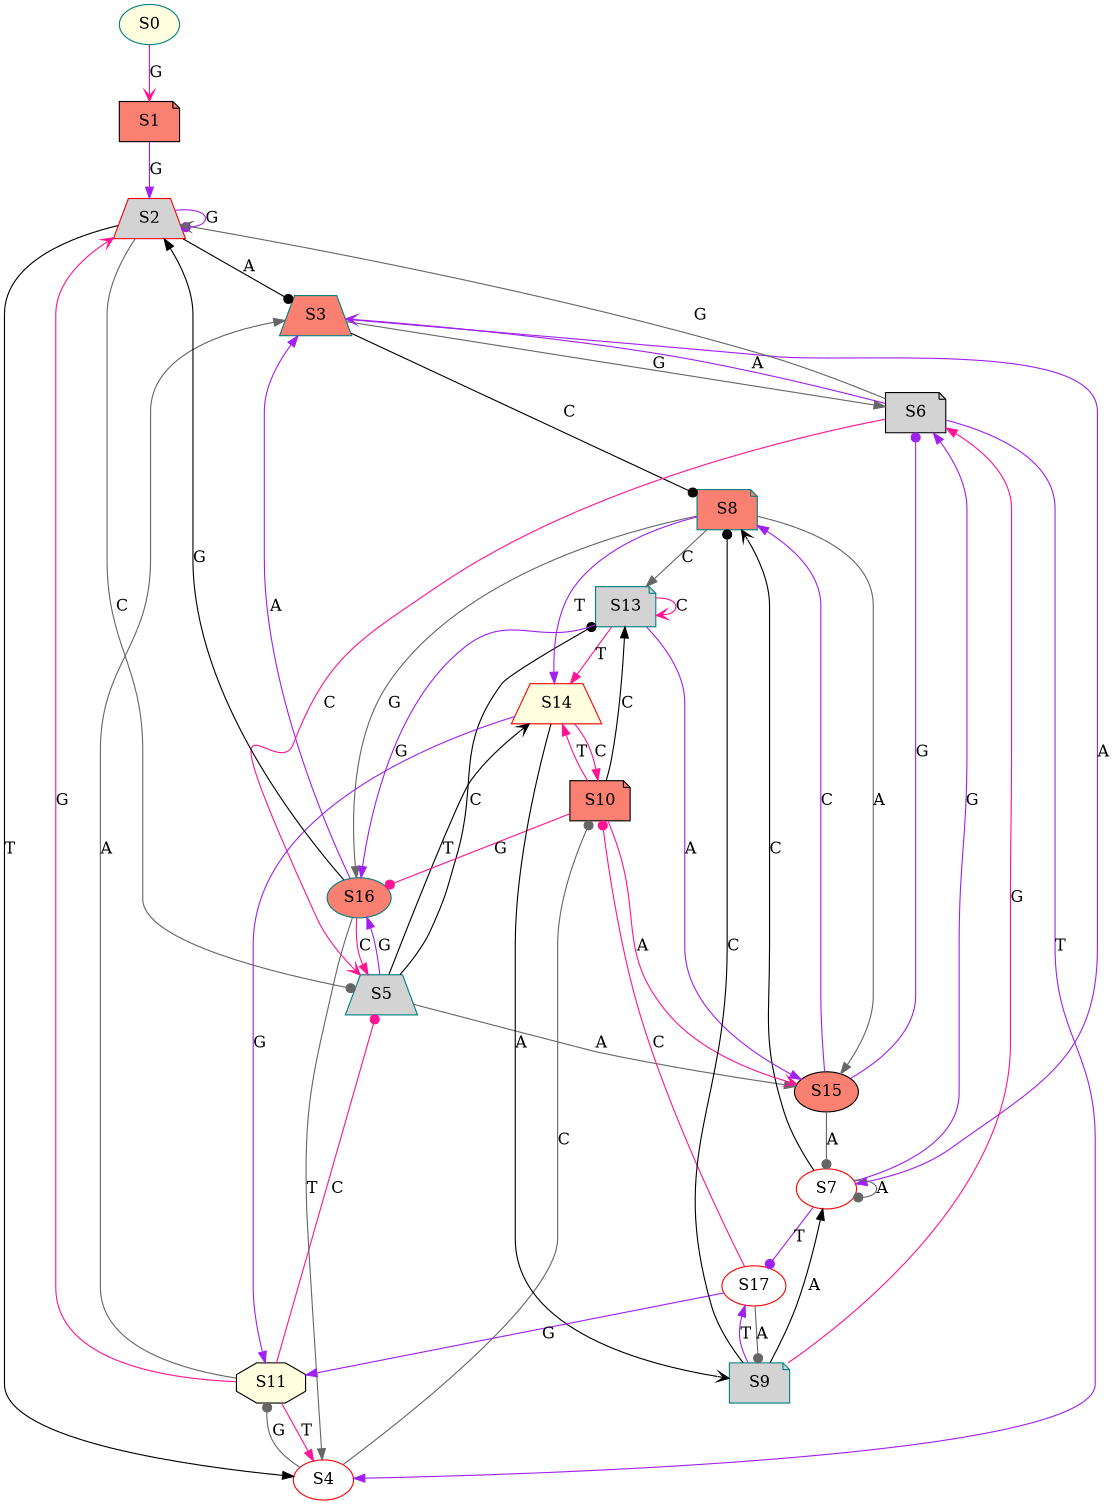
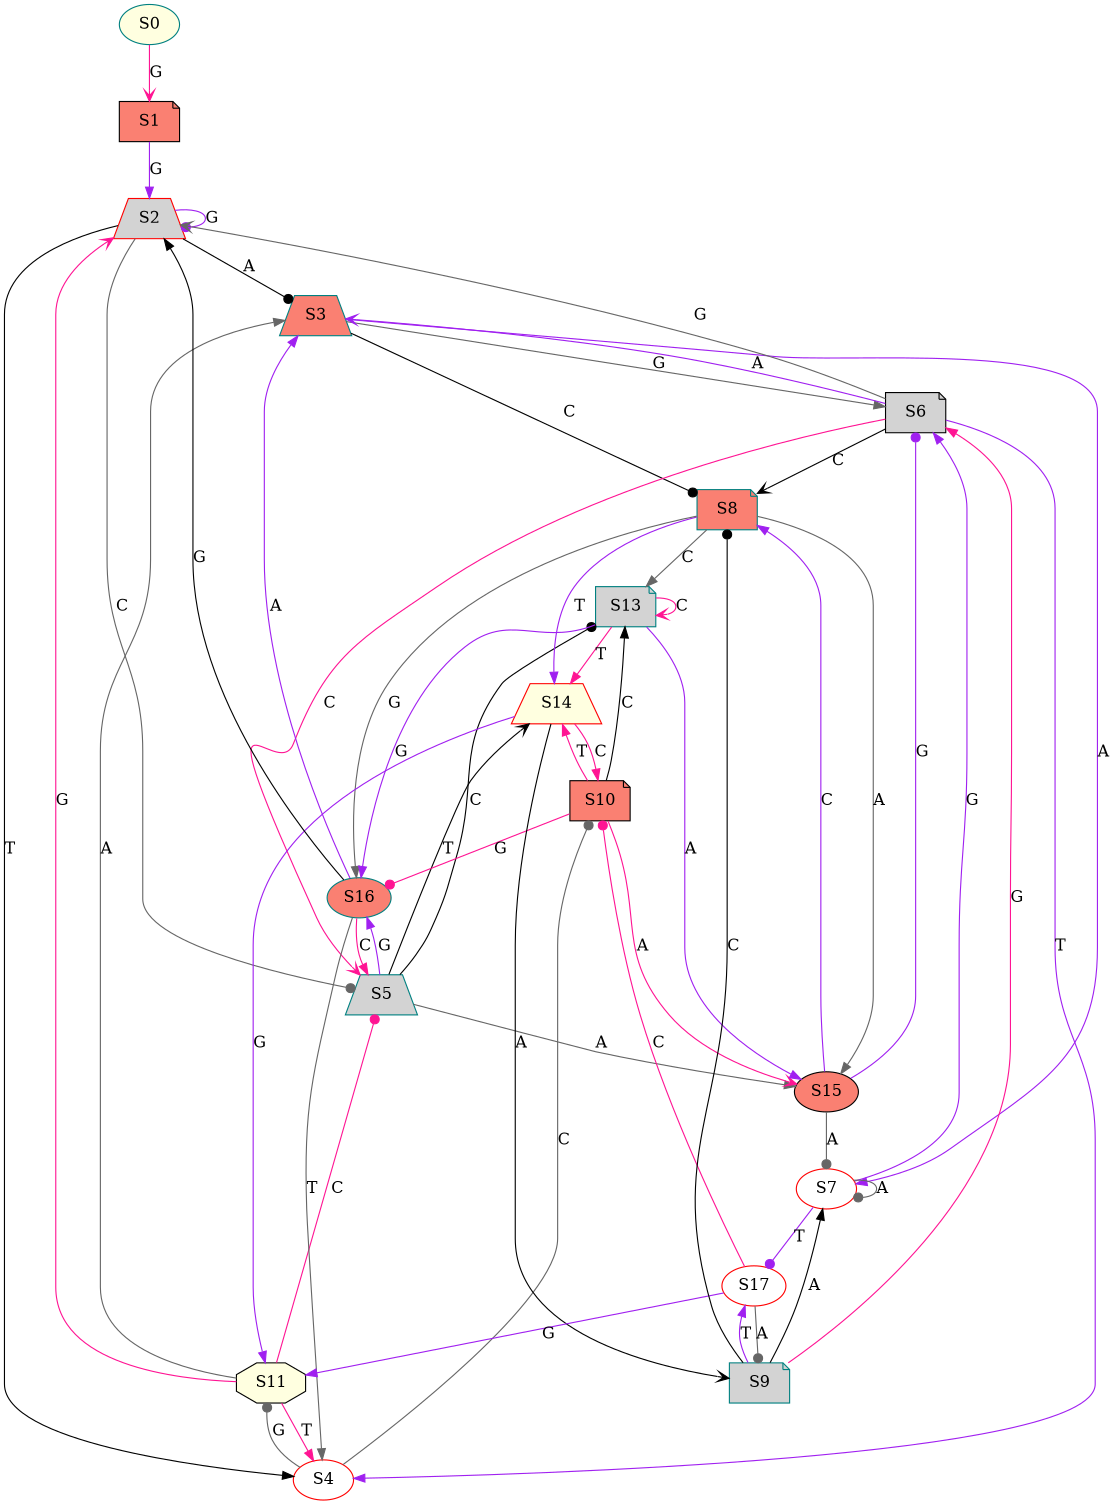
edge "S7" -> "S8": now "S6" -> "S8"
